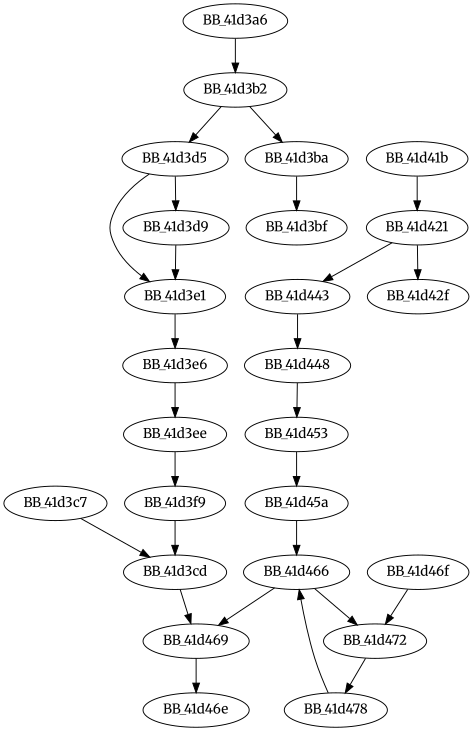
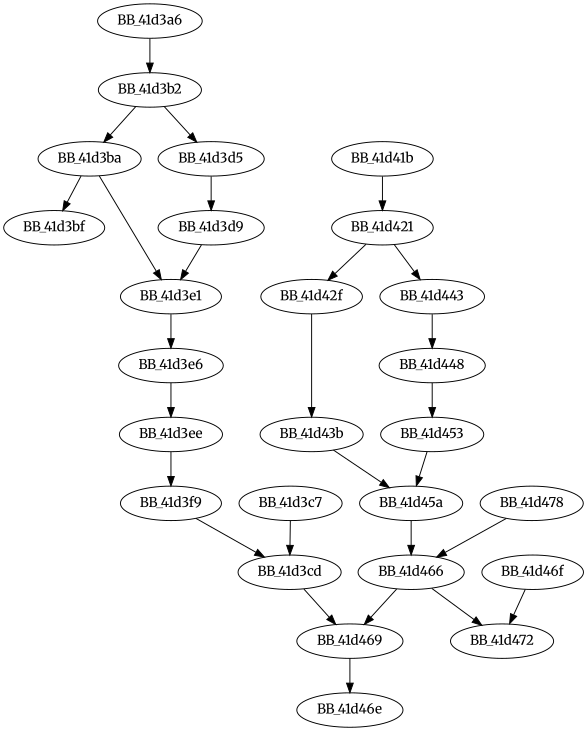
edge "BB_41d3d5" -> "BB_41d3e1": now "BB_41d3ba" -> "BB_41d3e1"
node "BB_41d43b": added
edge "BB_41d472" -> "BB_41d478": removed
